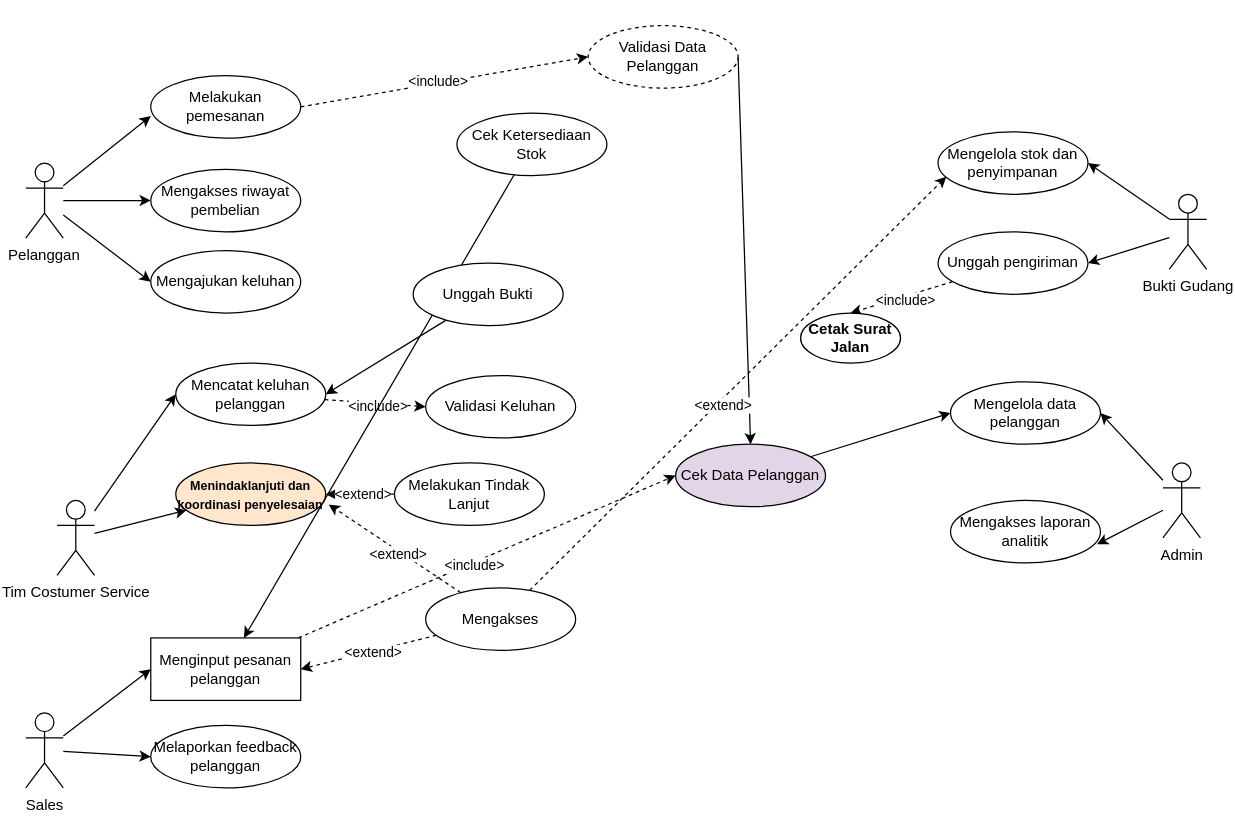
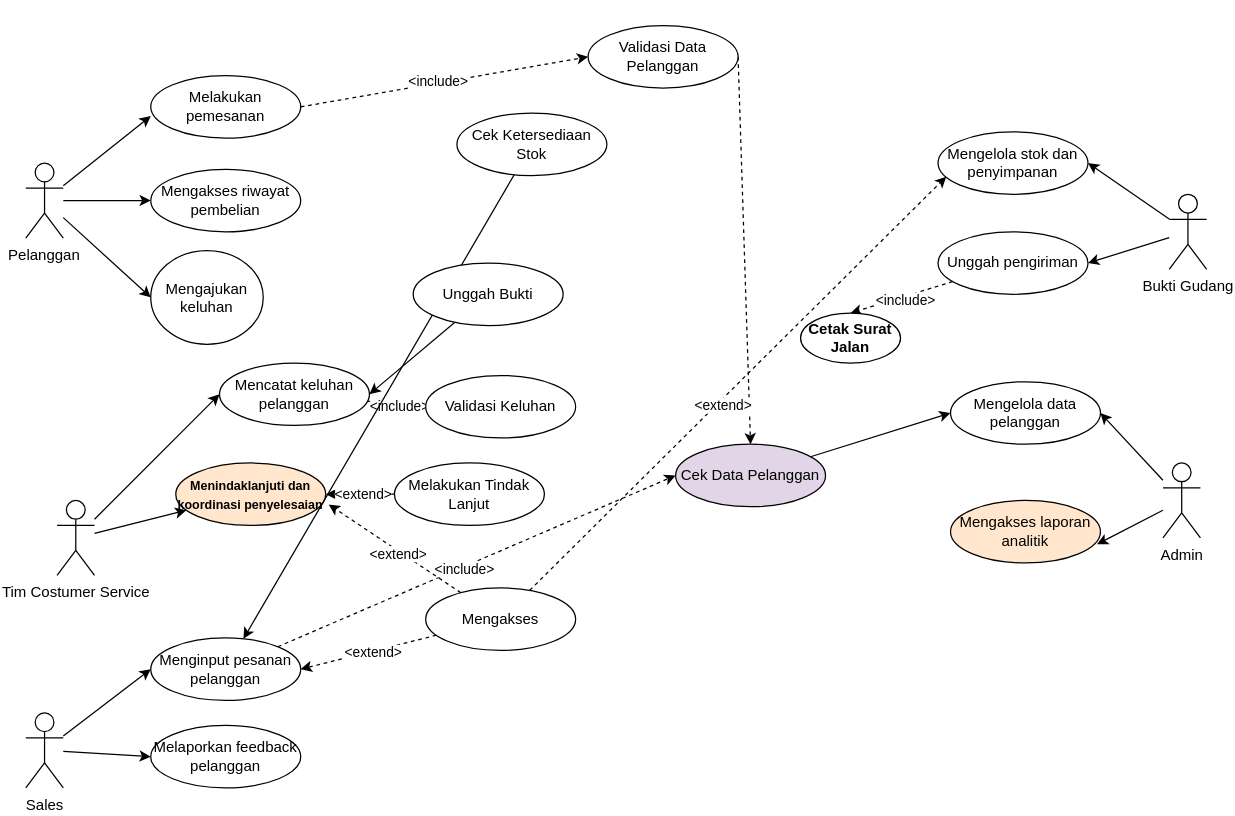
node "Validasi Data Pelanggan": style dashed -> solid
edge "Validasi Data Pelanggan" -> "Cek Data Pelanggan": style solid -> dashed
node "Mengajukan keluhan": size 150x63 -> 113x94
node "Mencatat keluhan pelanggan": moved (251, 394) -> (294, 394)
node "Mengakses laporan analitik": fillcolor #ffffff -> #ffe6cc
node "Menginput pesanan pelanggan": shape rectangle -> ellipse
